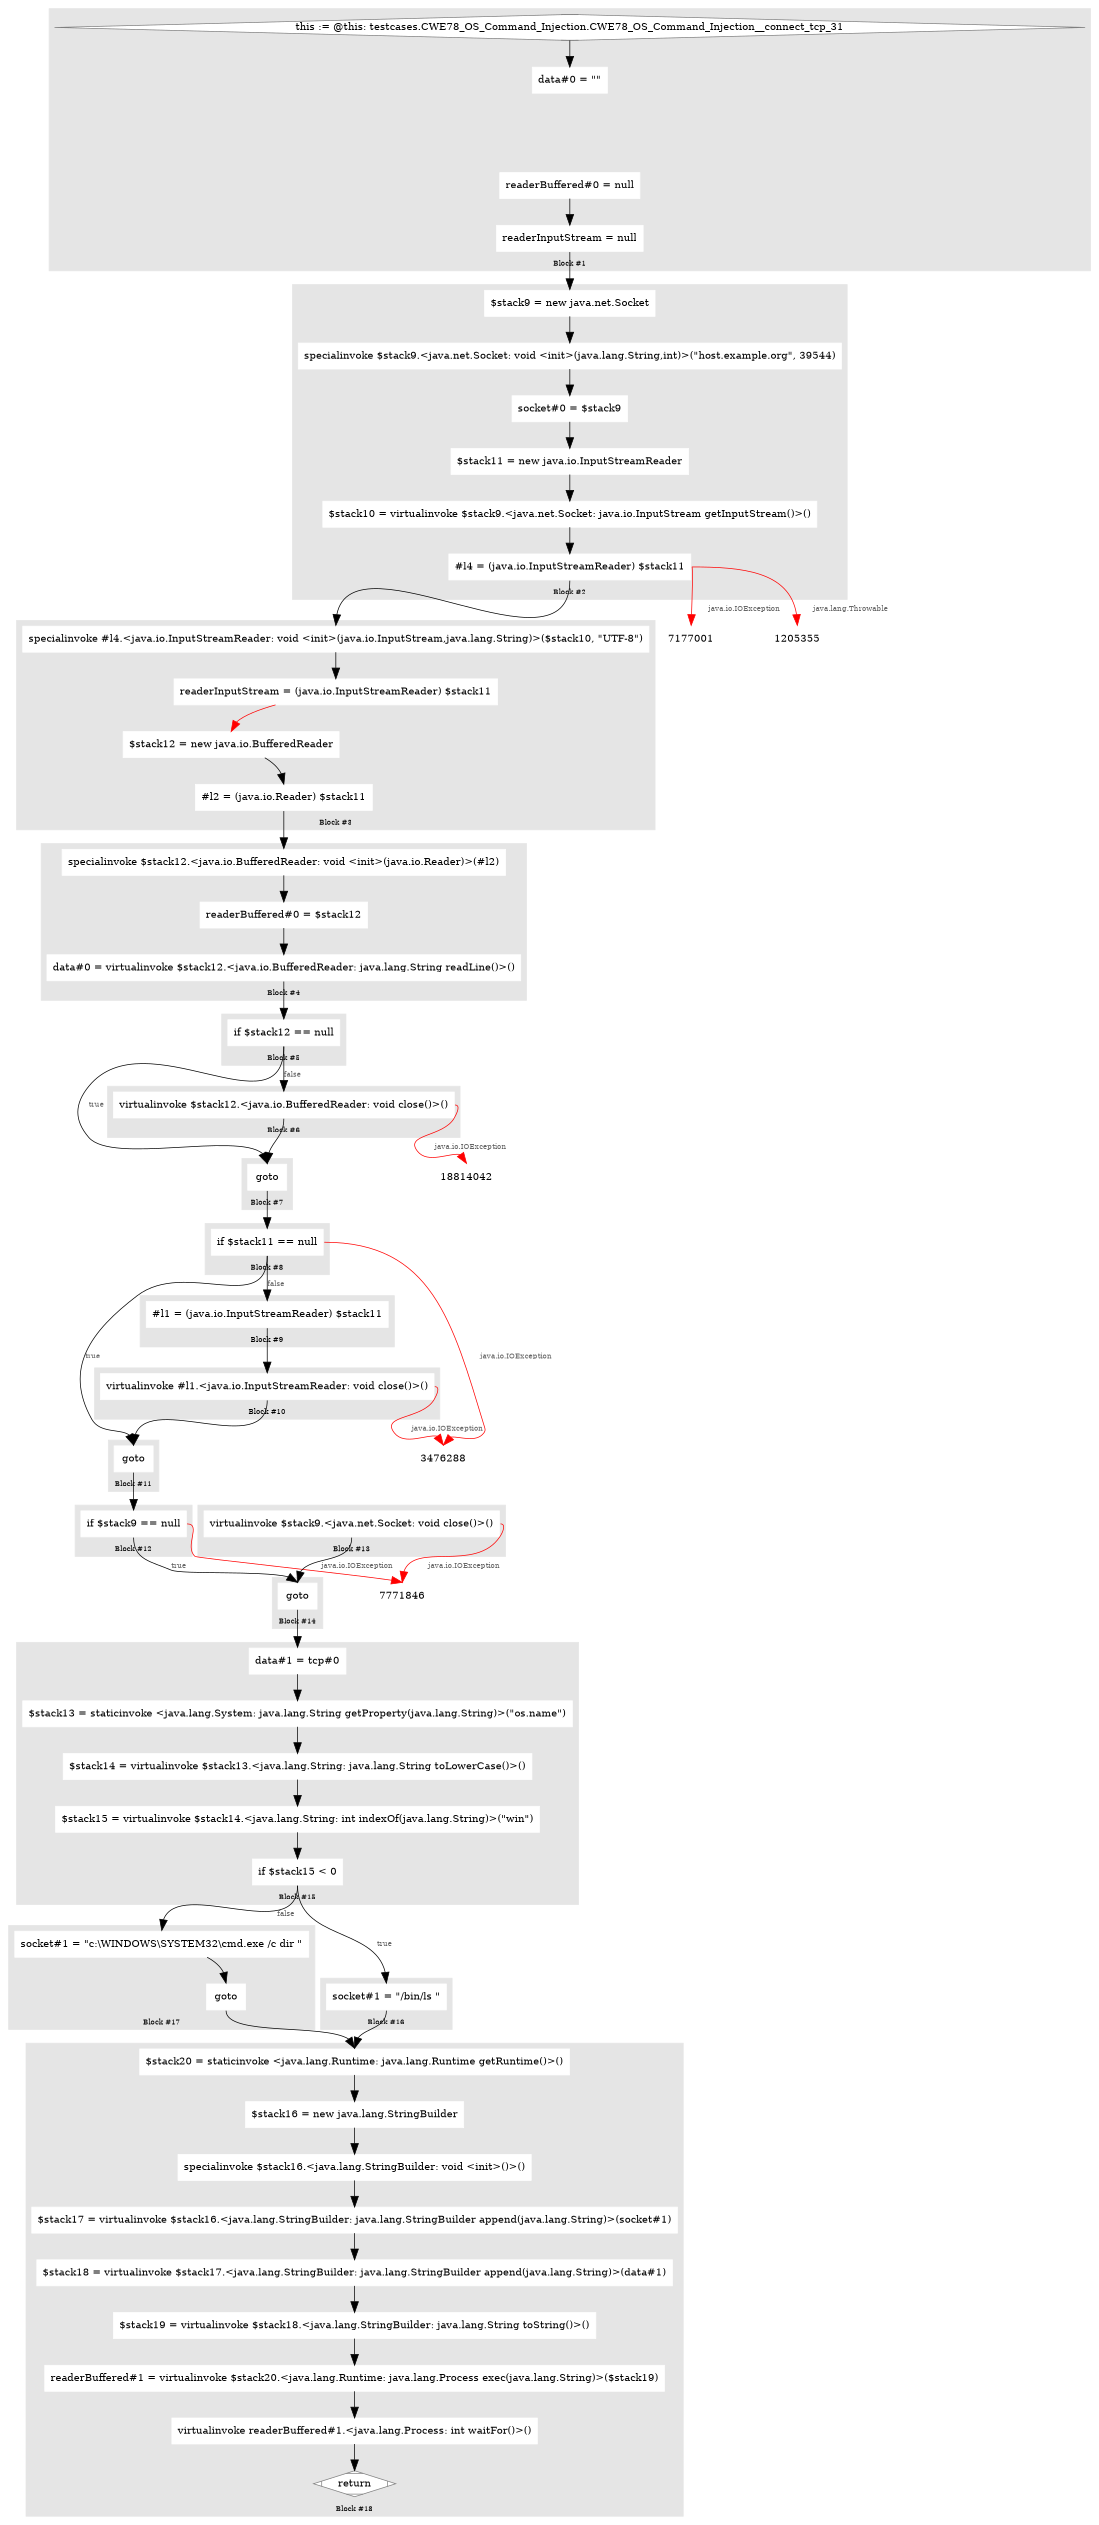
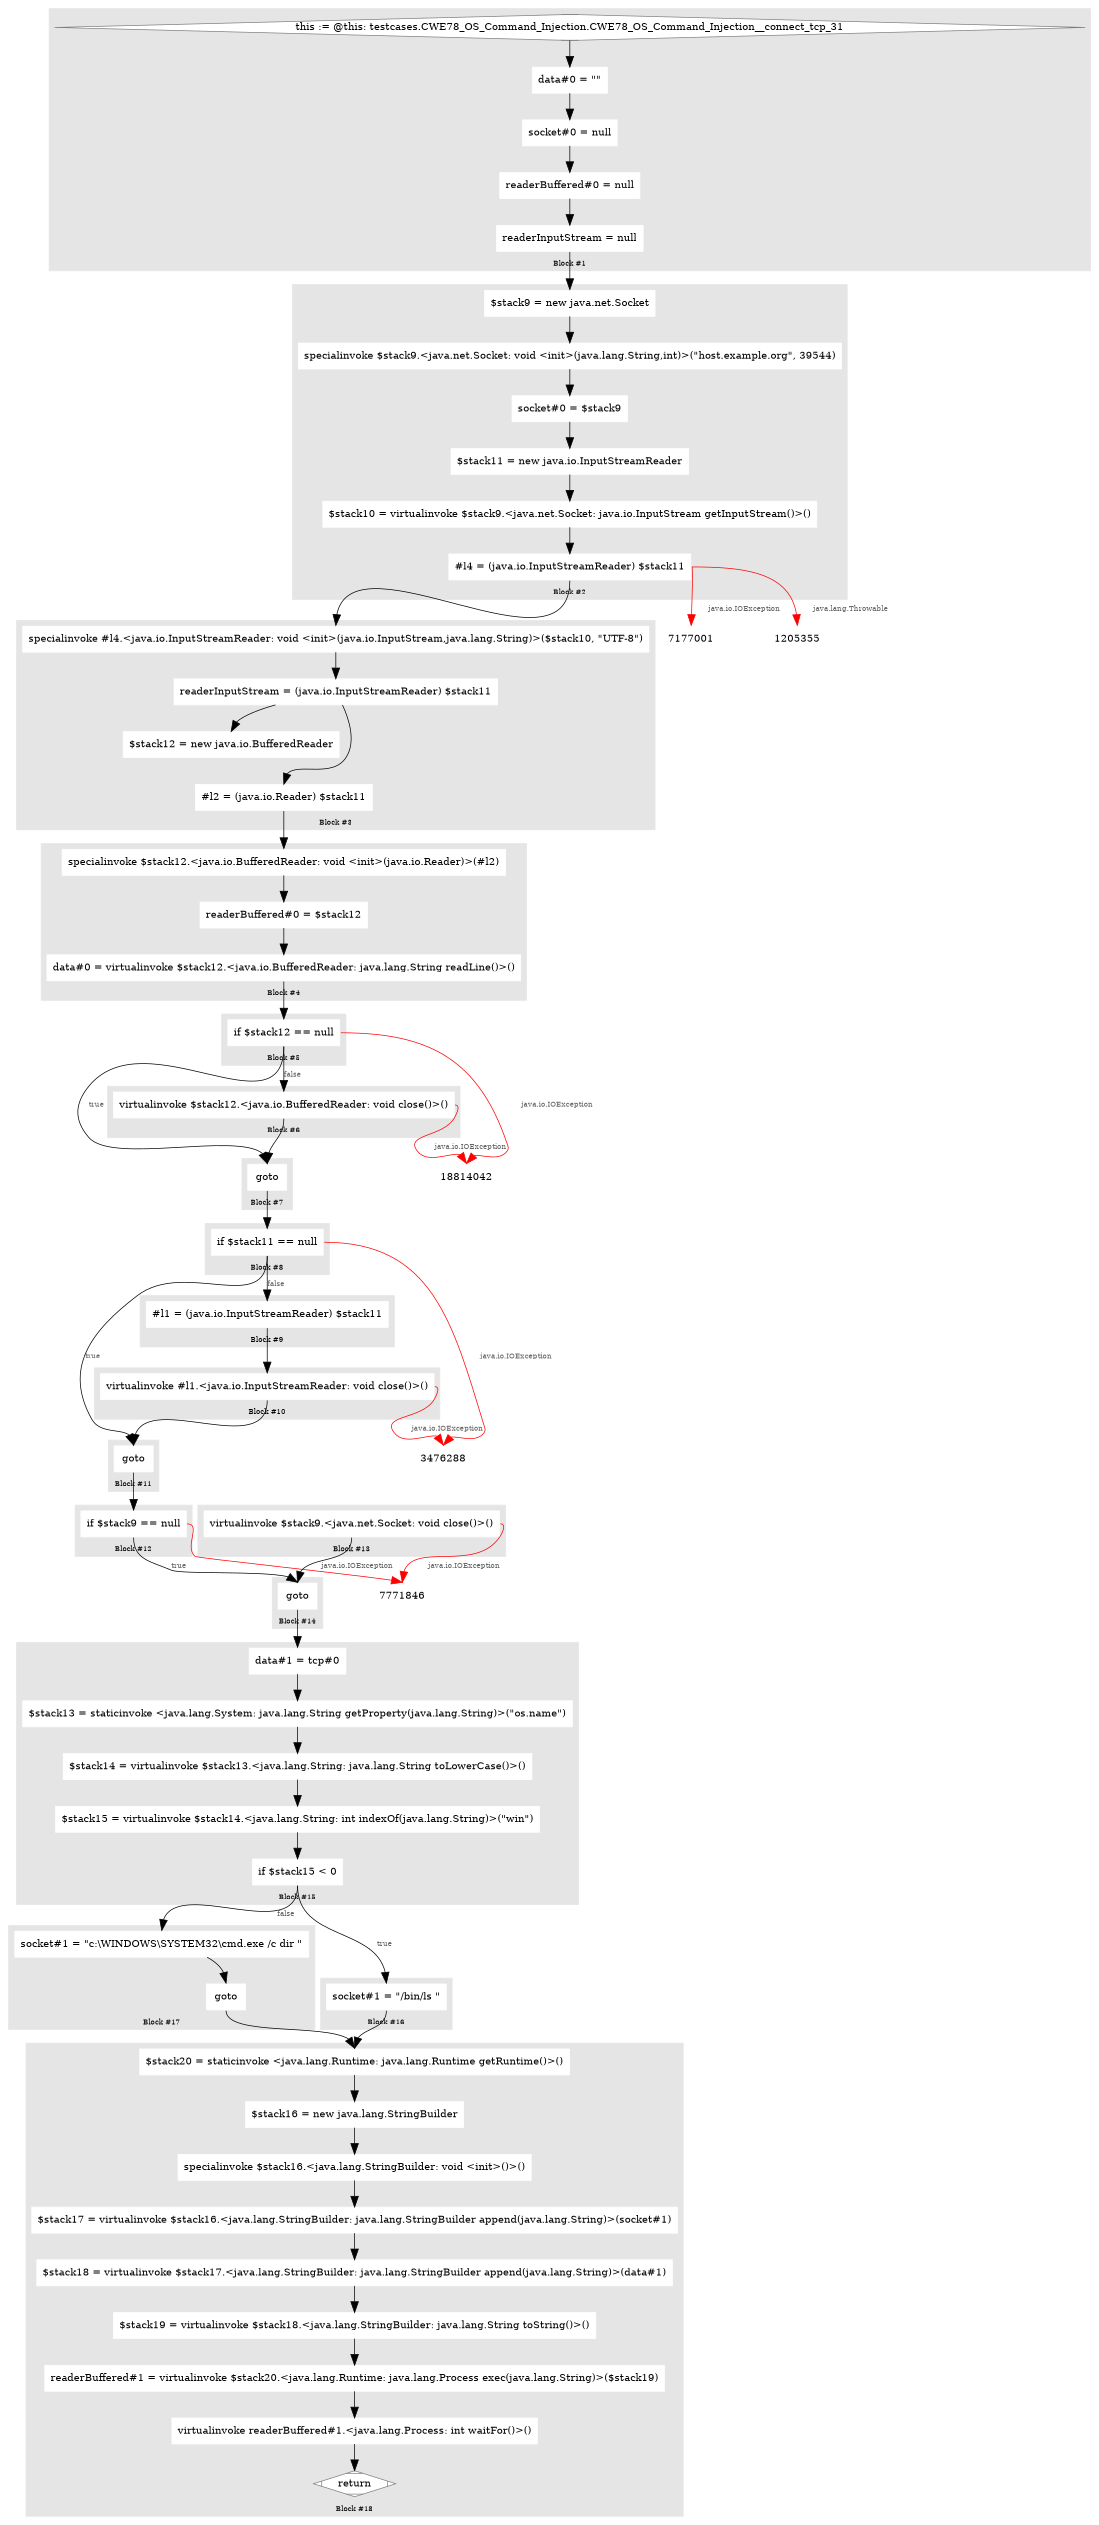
node "socket#0 = null": added
edge "readerInputStream = (java.io.InputStreamReader) $stack11" -> "$stack12 = new java.io.BufferedReader": color red -> black
edge "$stack12 = new java.io.BufferedReader" -> "#l2 = (java.io.Reader) $stack11": now "readerInputStream = (java.io.InputStreamReader) $stack11" -> "#l2 = (java.io.Reader) $stack11"
edge "if $stack12 == null" -> "18814042": added, label "java.io.IOException"
